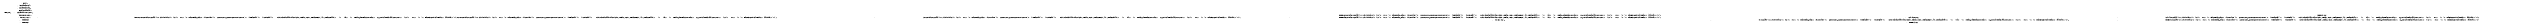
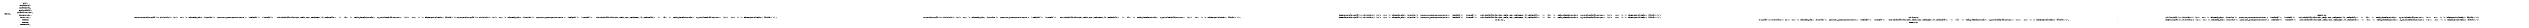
node "(METHOD_RETURN,boolean)": added
